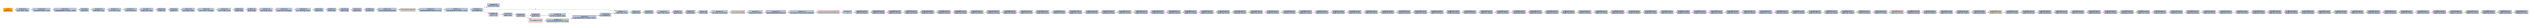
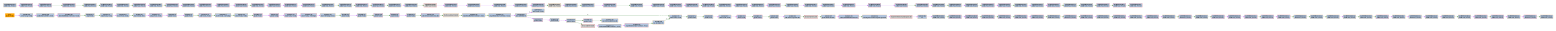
node "0xffffffff80000050 addb %al, (%eax)": removed
